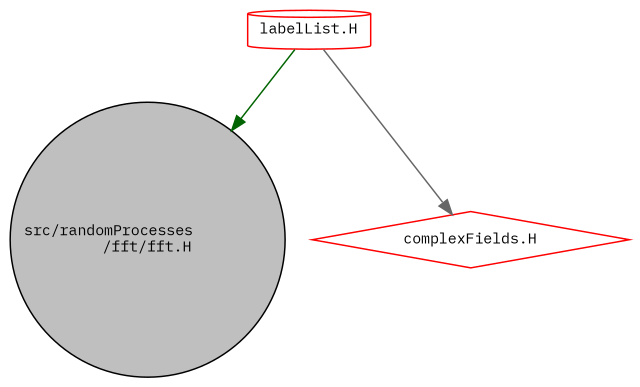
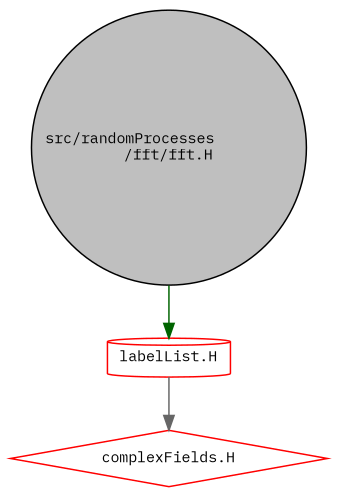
edge "labelList.H" -> "src/randomProcesses /fft/fft.H": reversed
